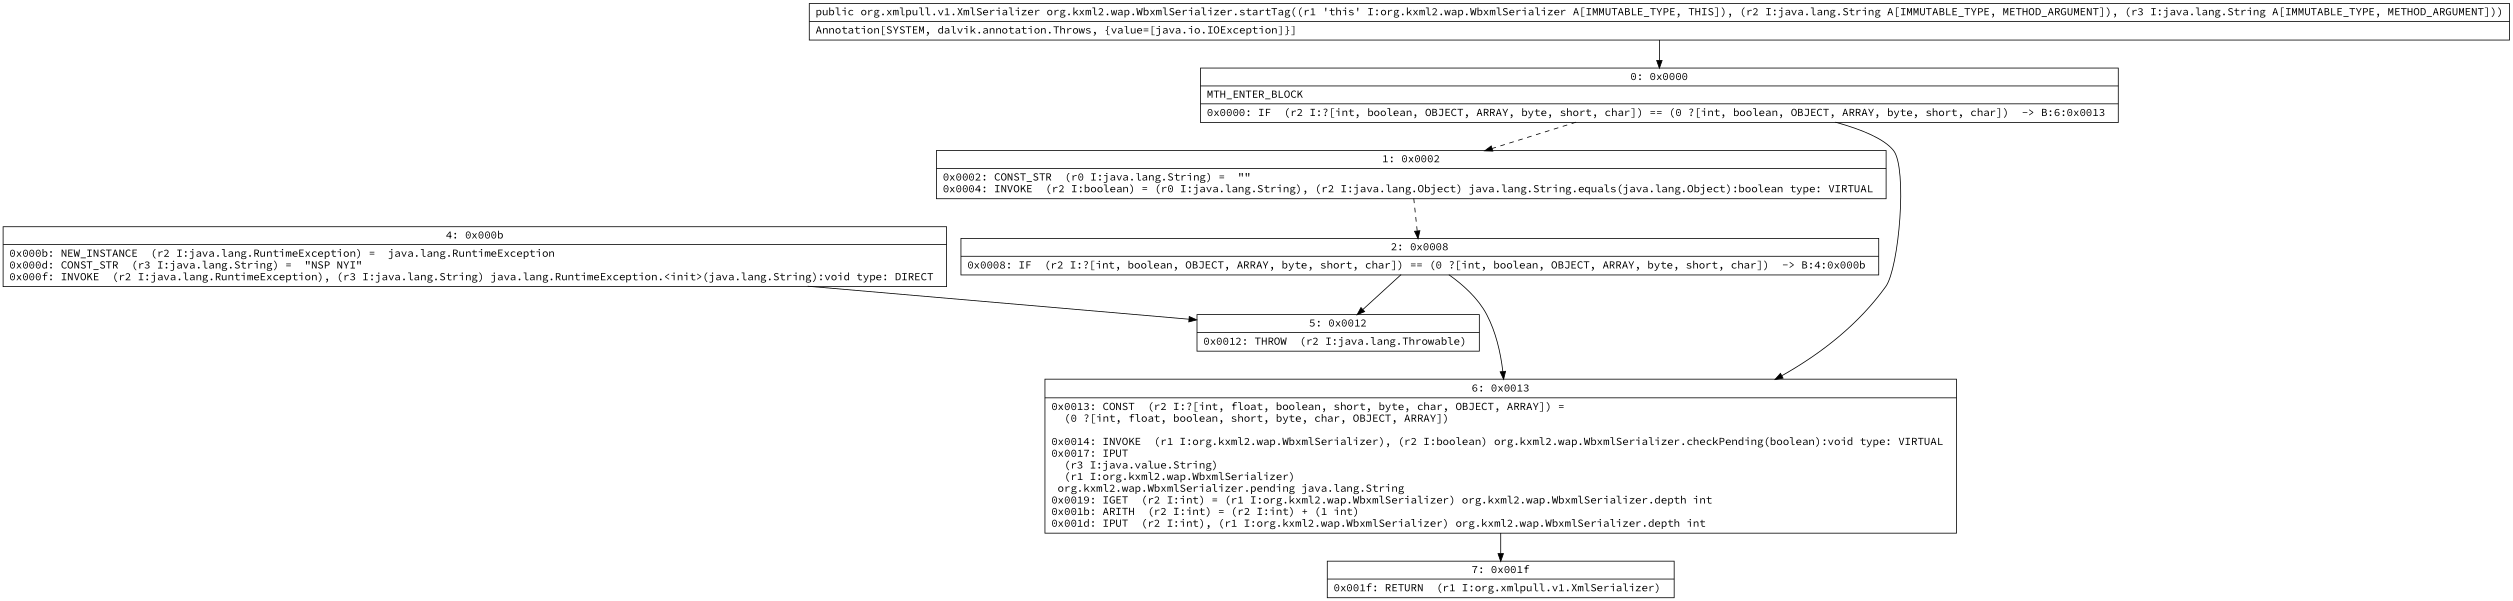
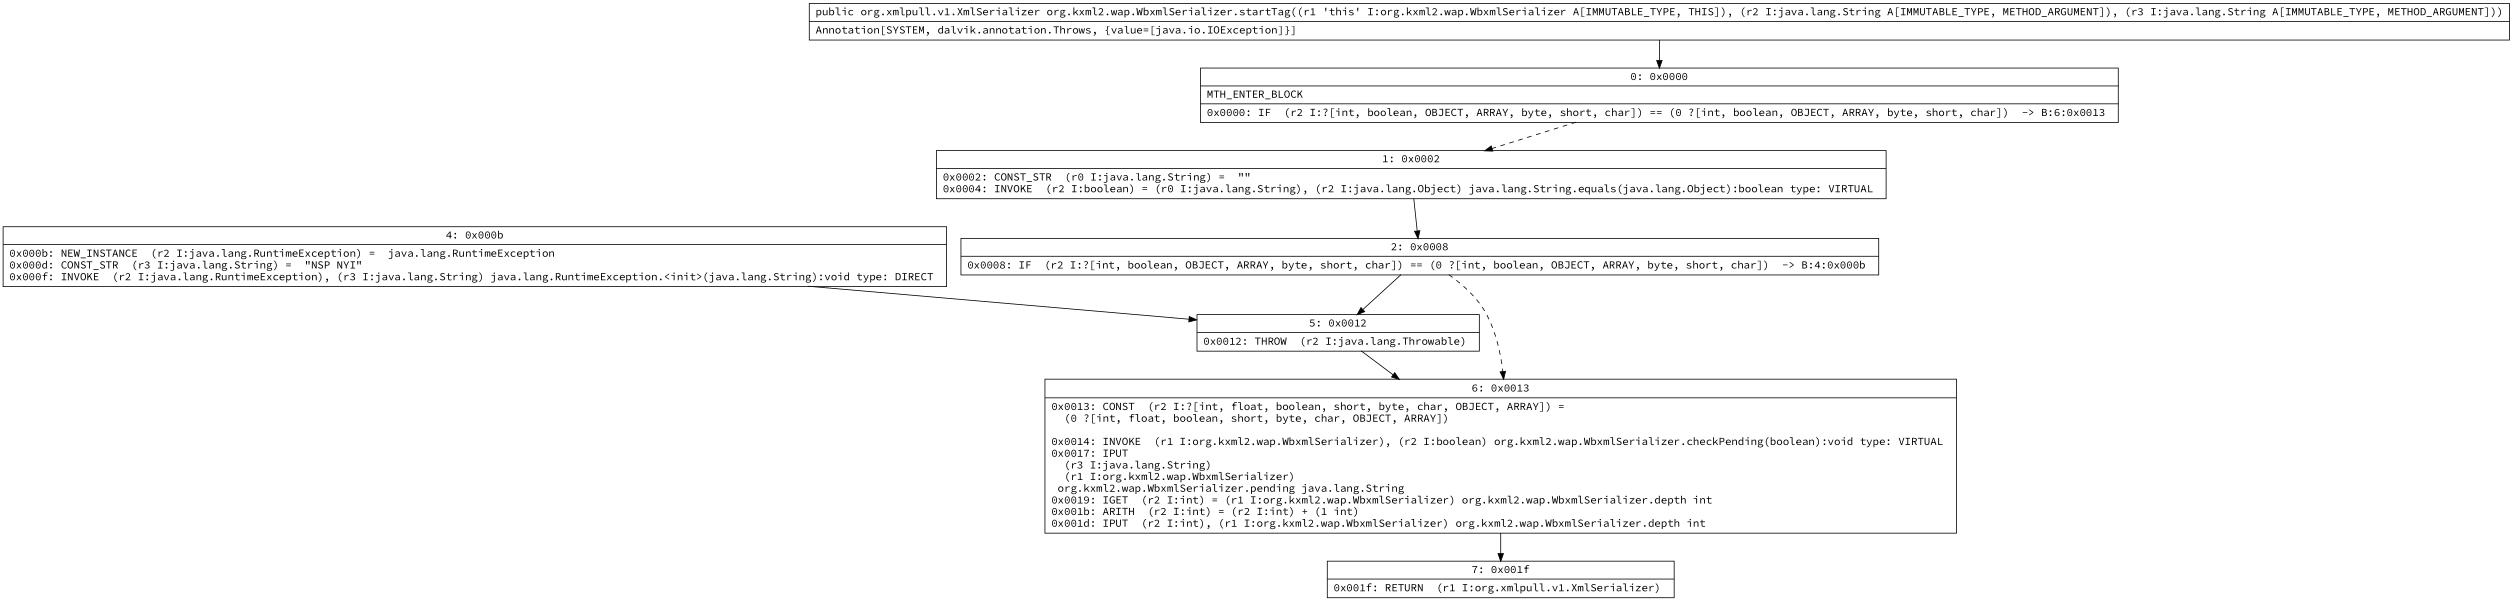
edge "1: 0x0002" -> "2: 0x0008": style dashed -> solid
edge "0: 0x0000" -> "6: 0x0013": now "5: 0x0012" -> "6: 0x0013"
edge "2: 0x0008" -> "6: 0x0013": style solid -> dashed
node "6: 0x0013": text "(r3 I:java.value.String)" -> "(r3 I:java.lang.String)"
